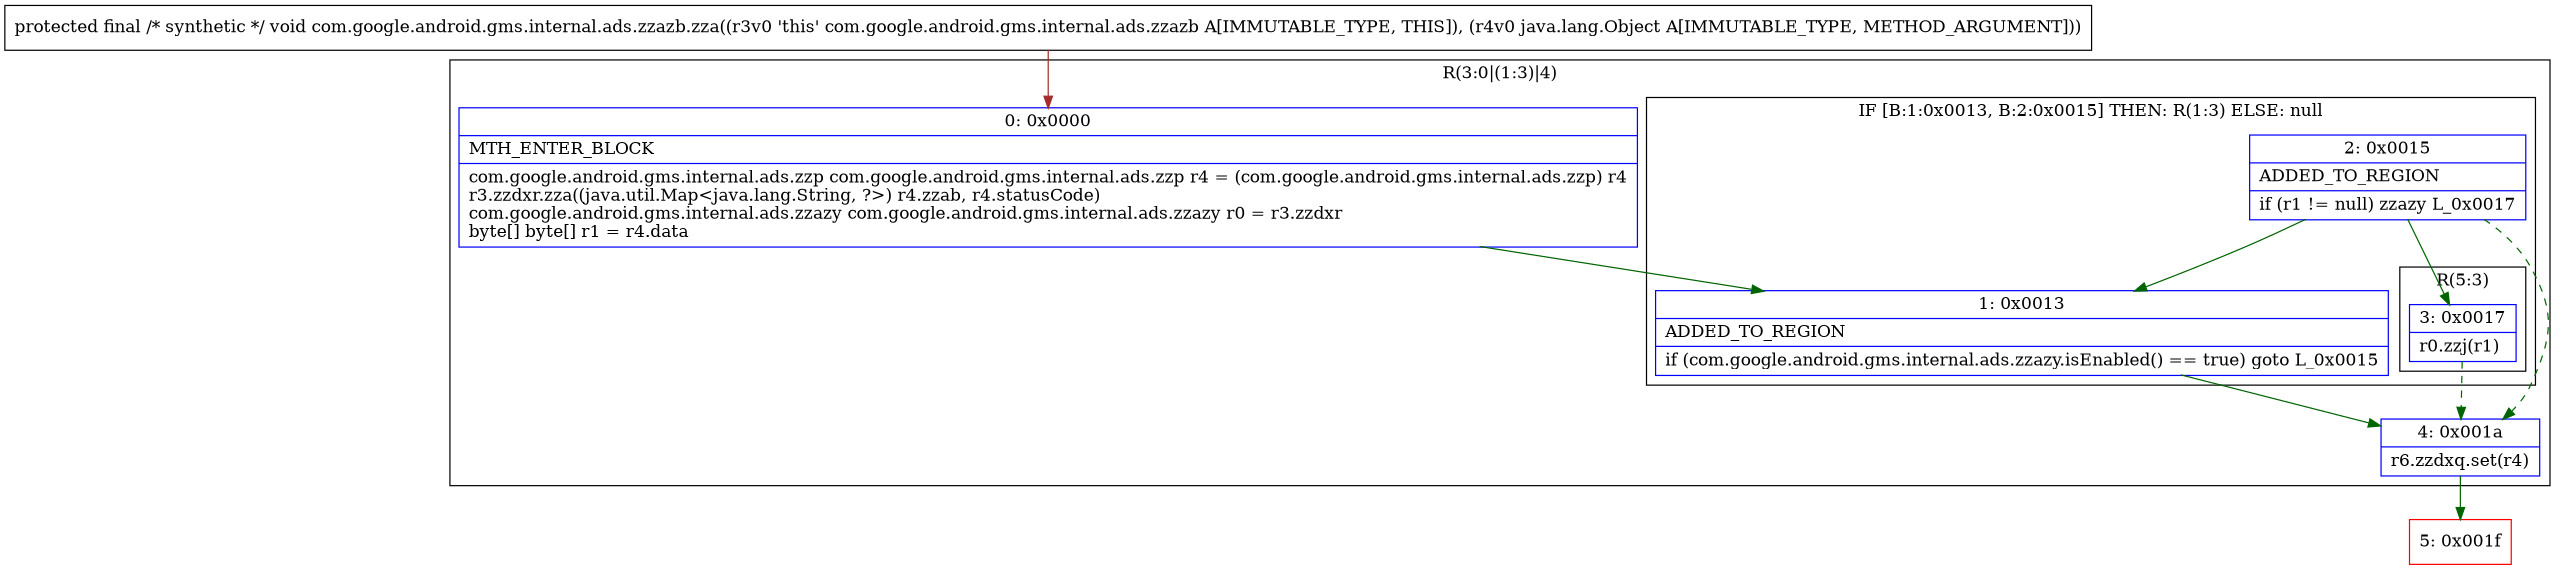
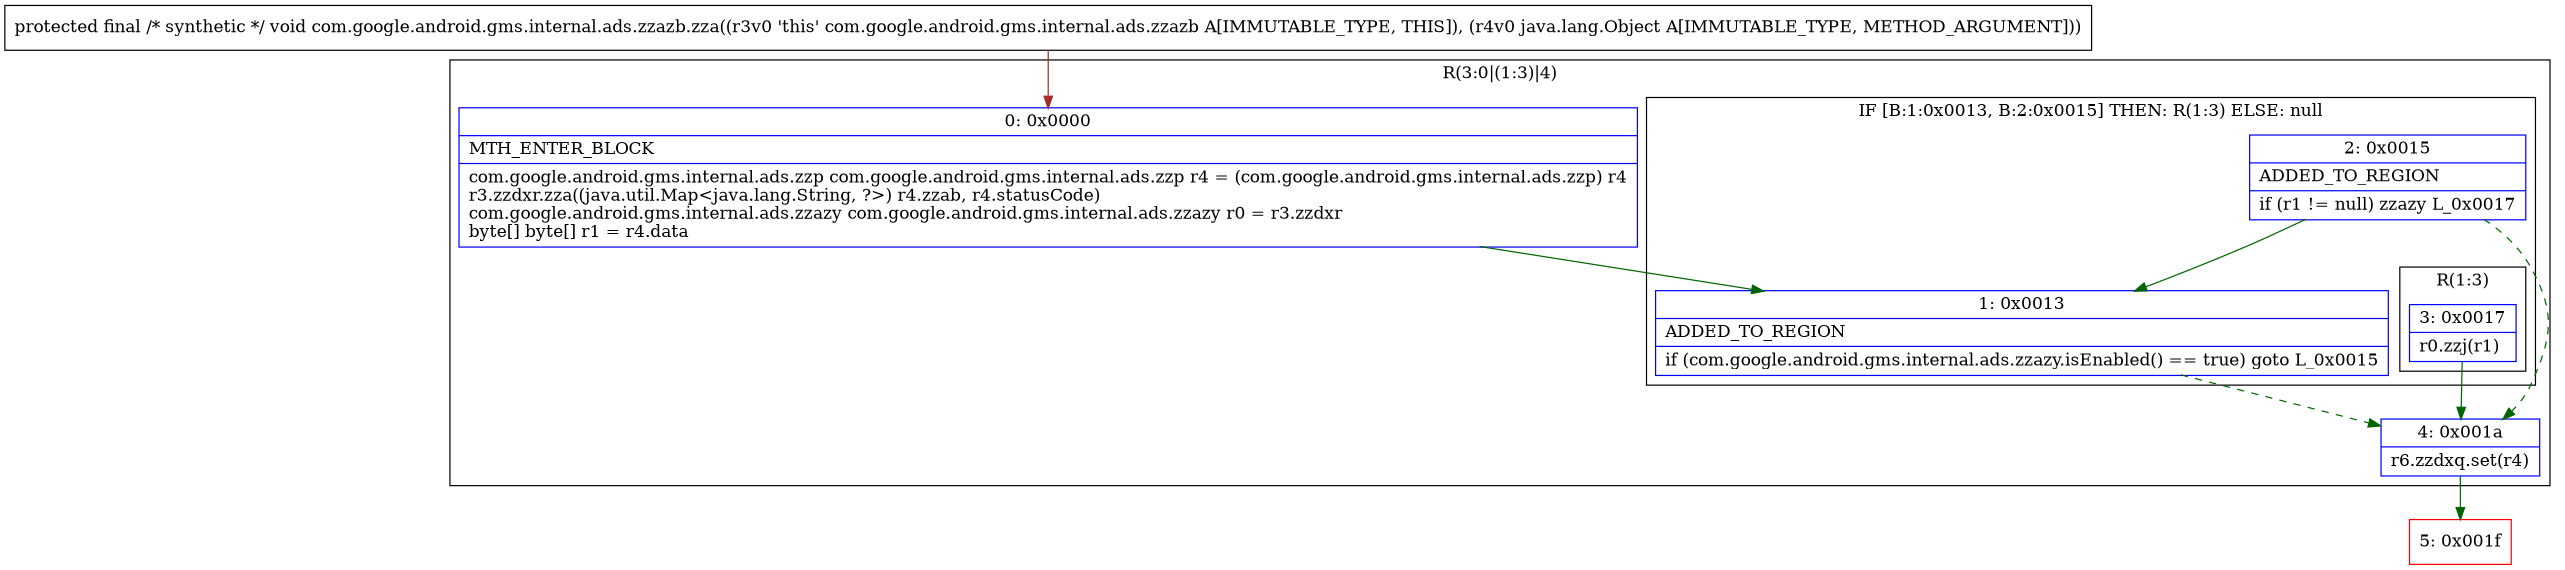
edge "2: 0x0015" -> "3: 0x0017": removed
cluster "R(5:3)": label "R(5:3)" -> "R(1:3)"
edge "3: 0x0017" -> "4: 0x001a": style dashed -> solid
edge "1: 0x0013" -> "4: 0x001a": style solid -> dashed
